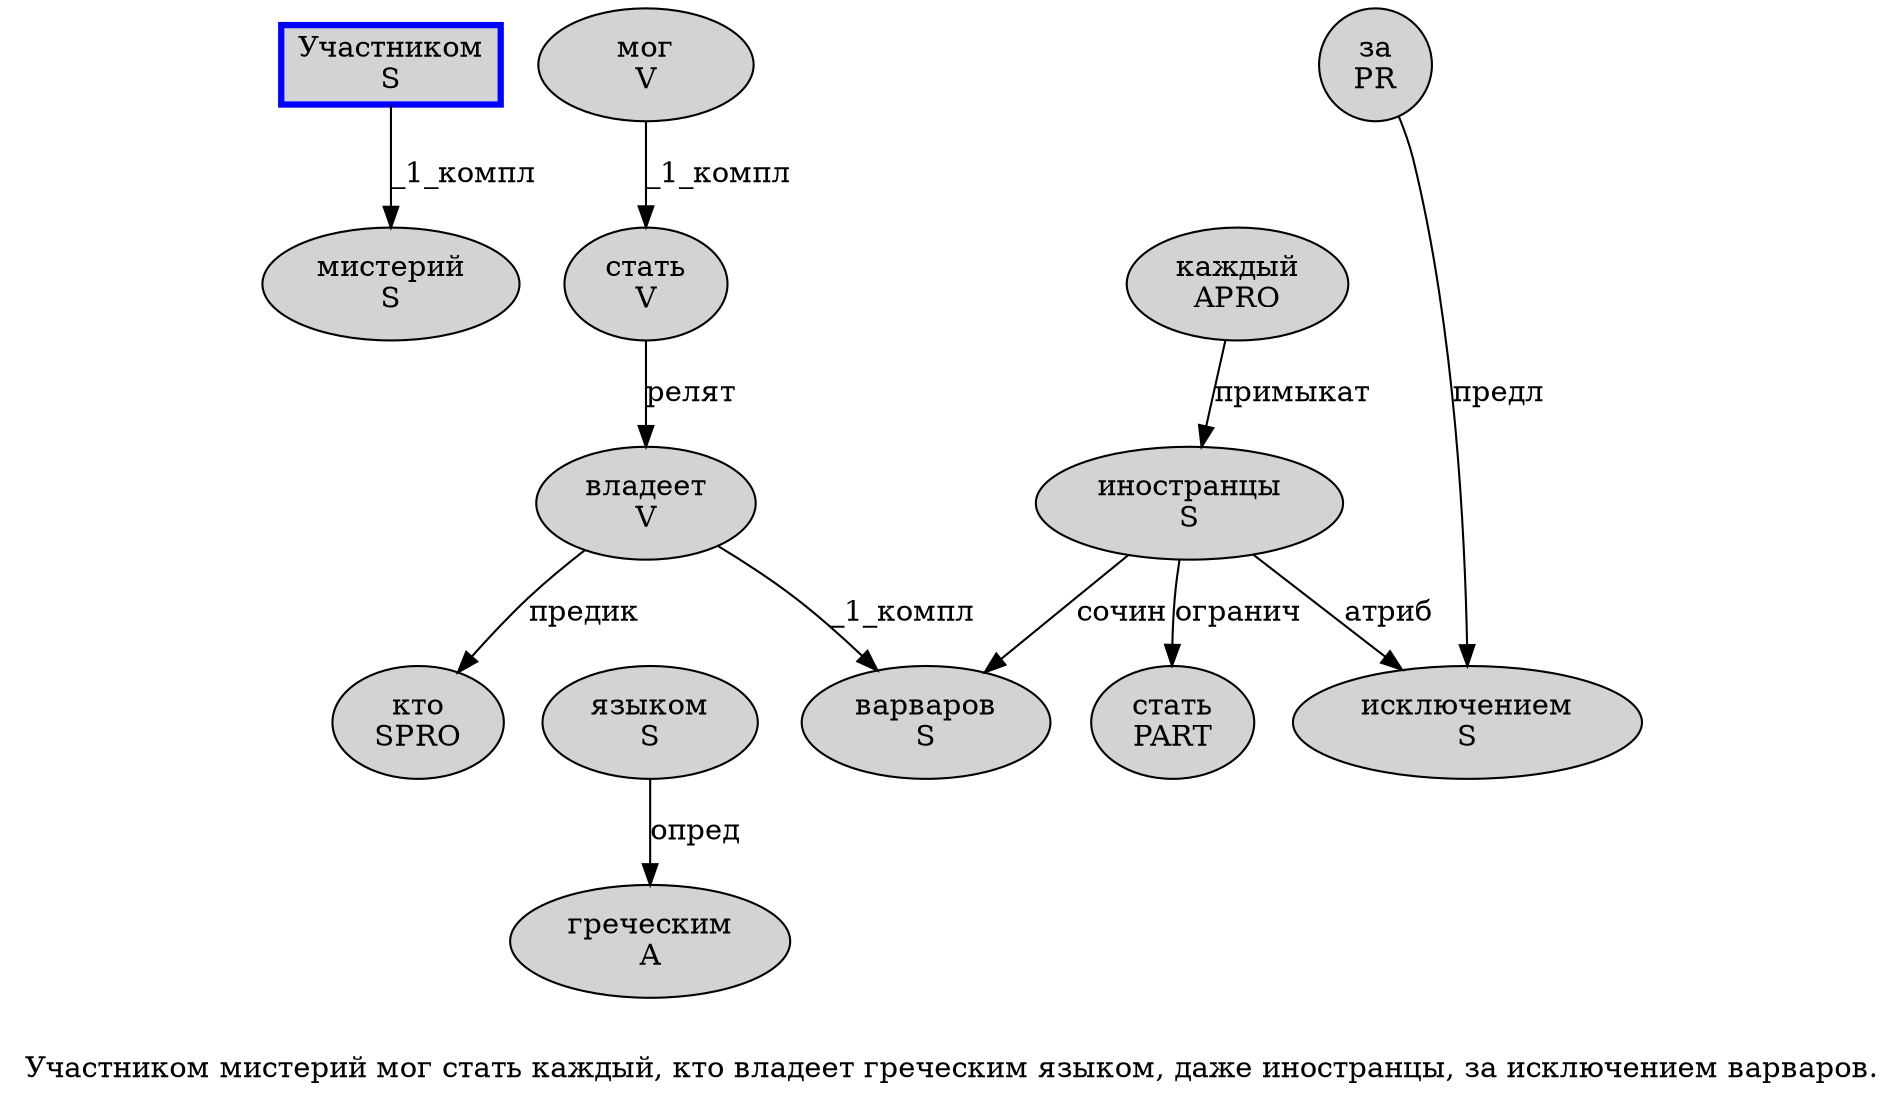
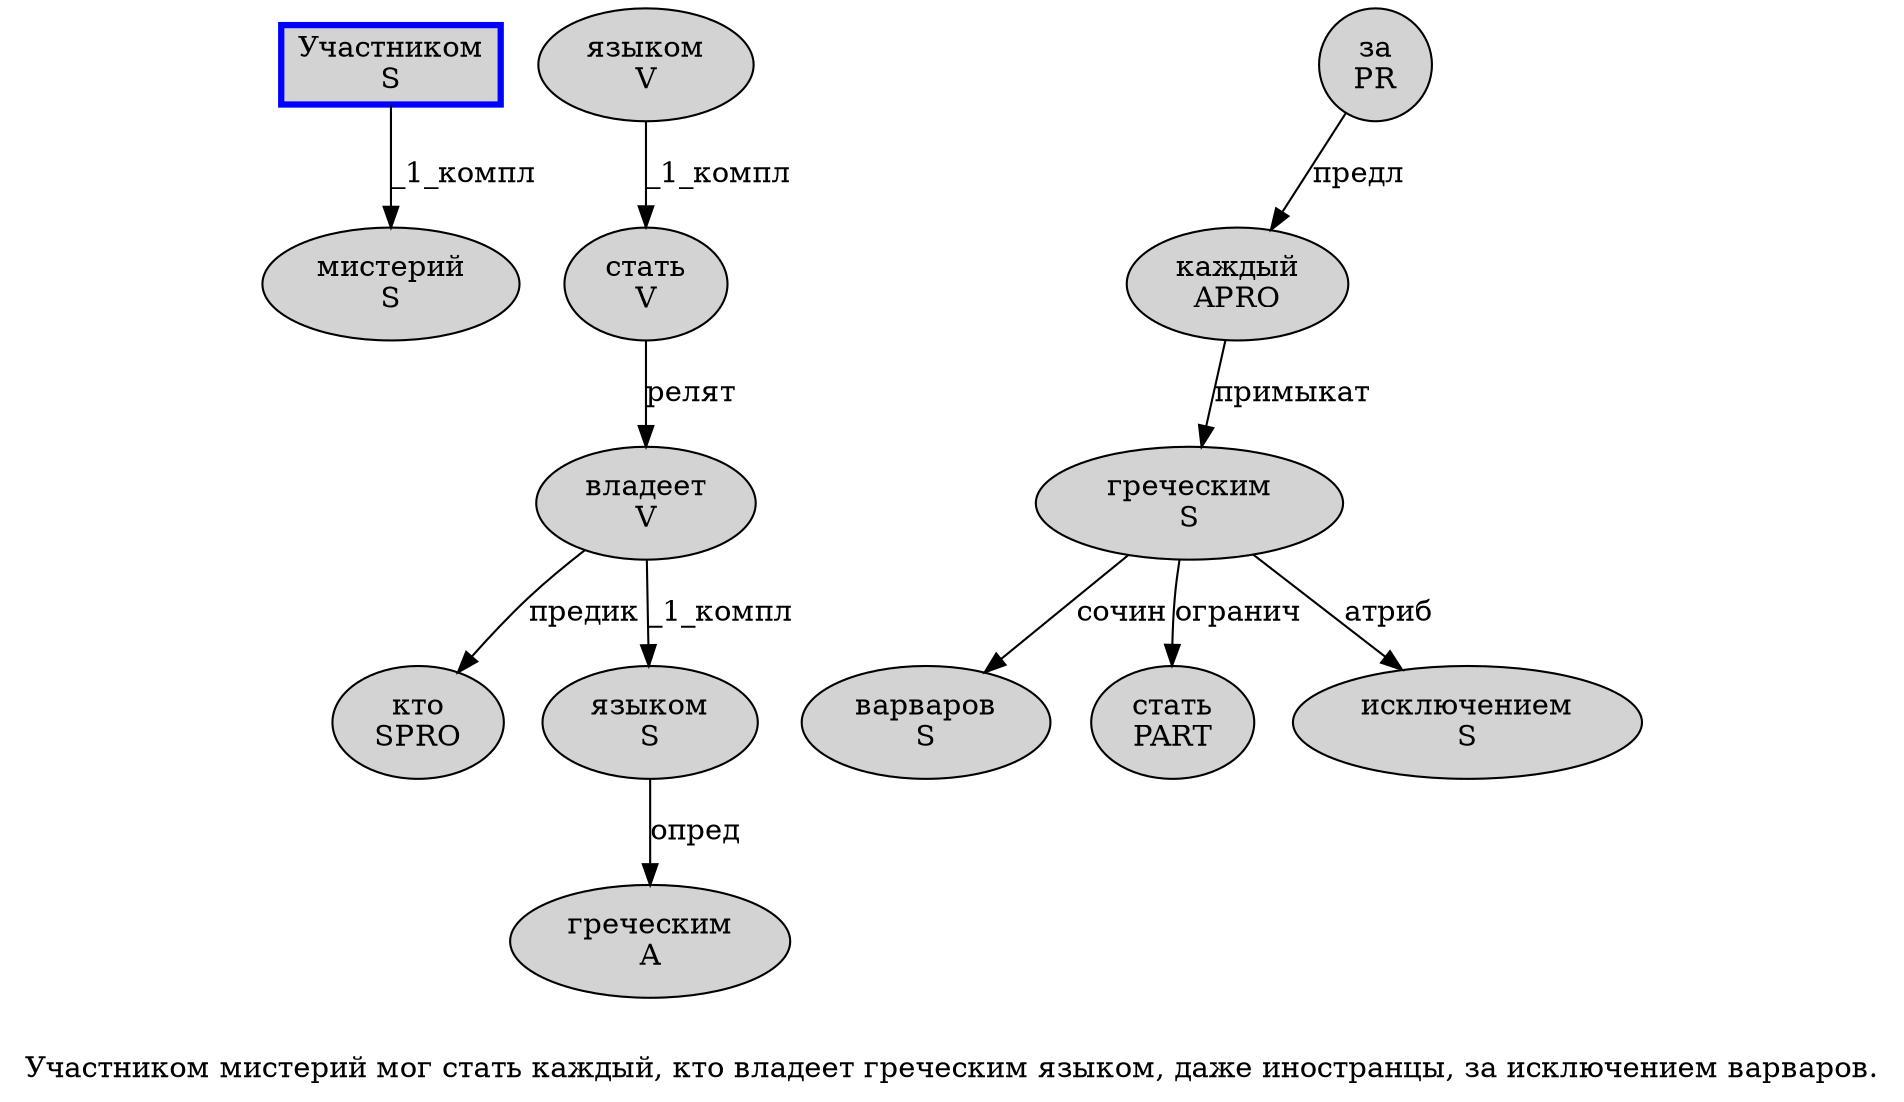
node "мог V": label "мог V" -> "языком V"
edge "за PR" -> "исключением S": now "за PR" -> "каждый APRO"
node "иностранцы S": label "иностранцы S" -> "греческим S"
edge "владеет V" -> "варваров S": now "владеет V" -> "языком S"
